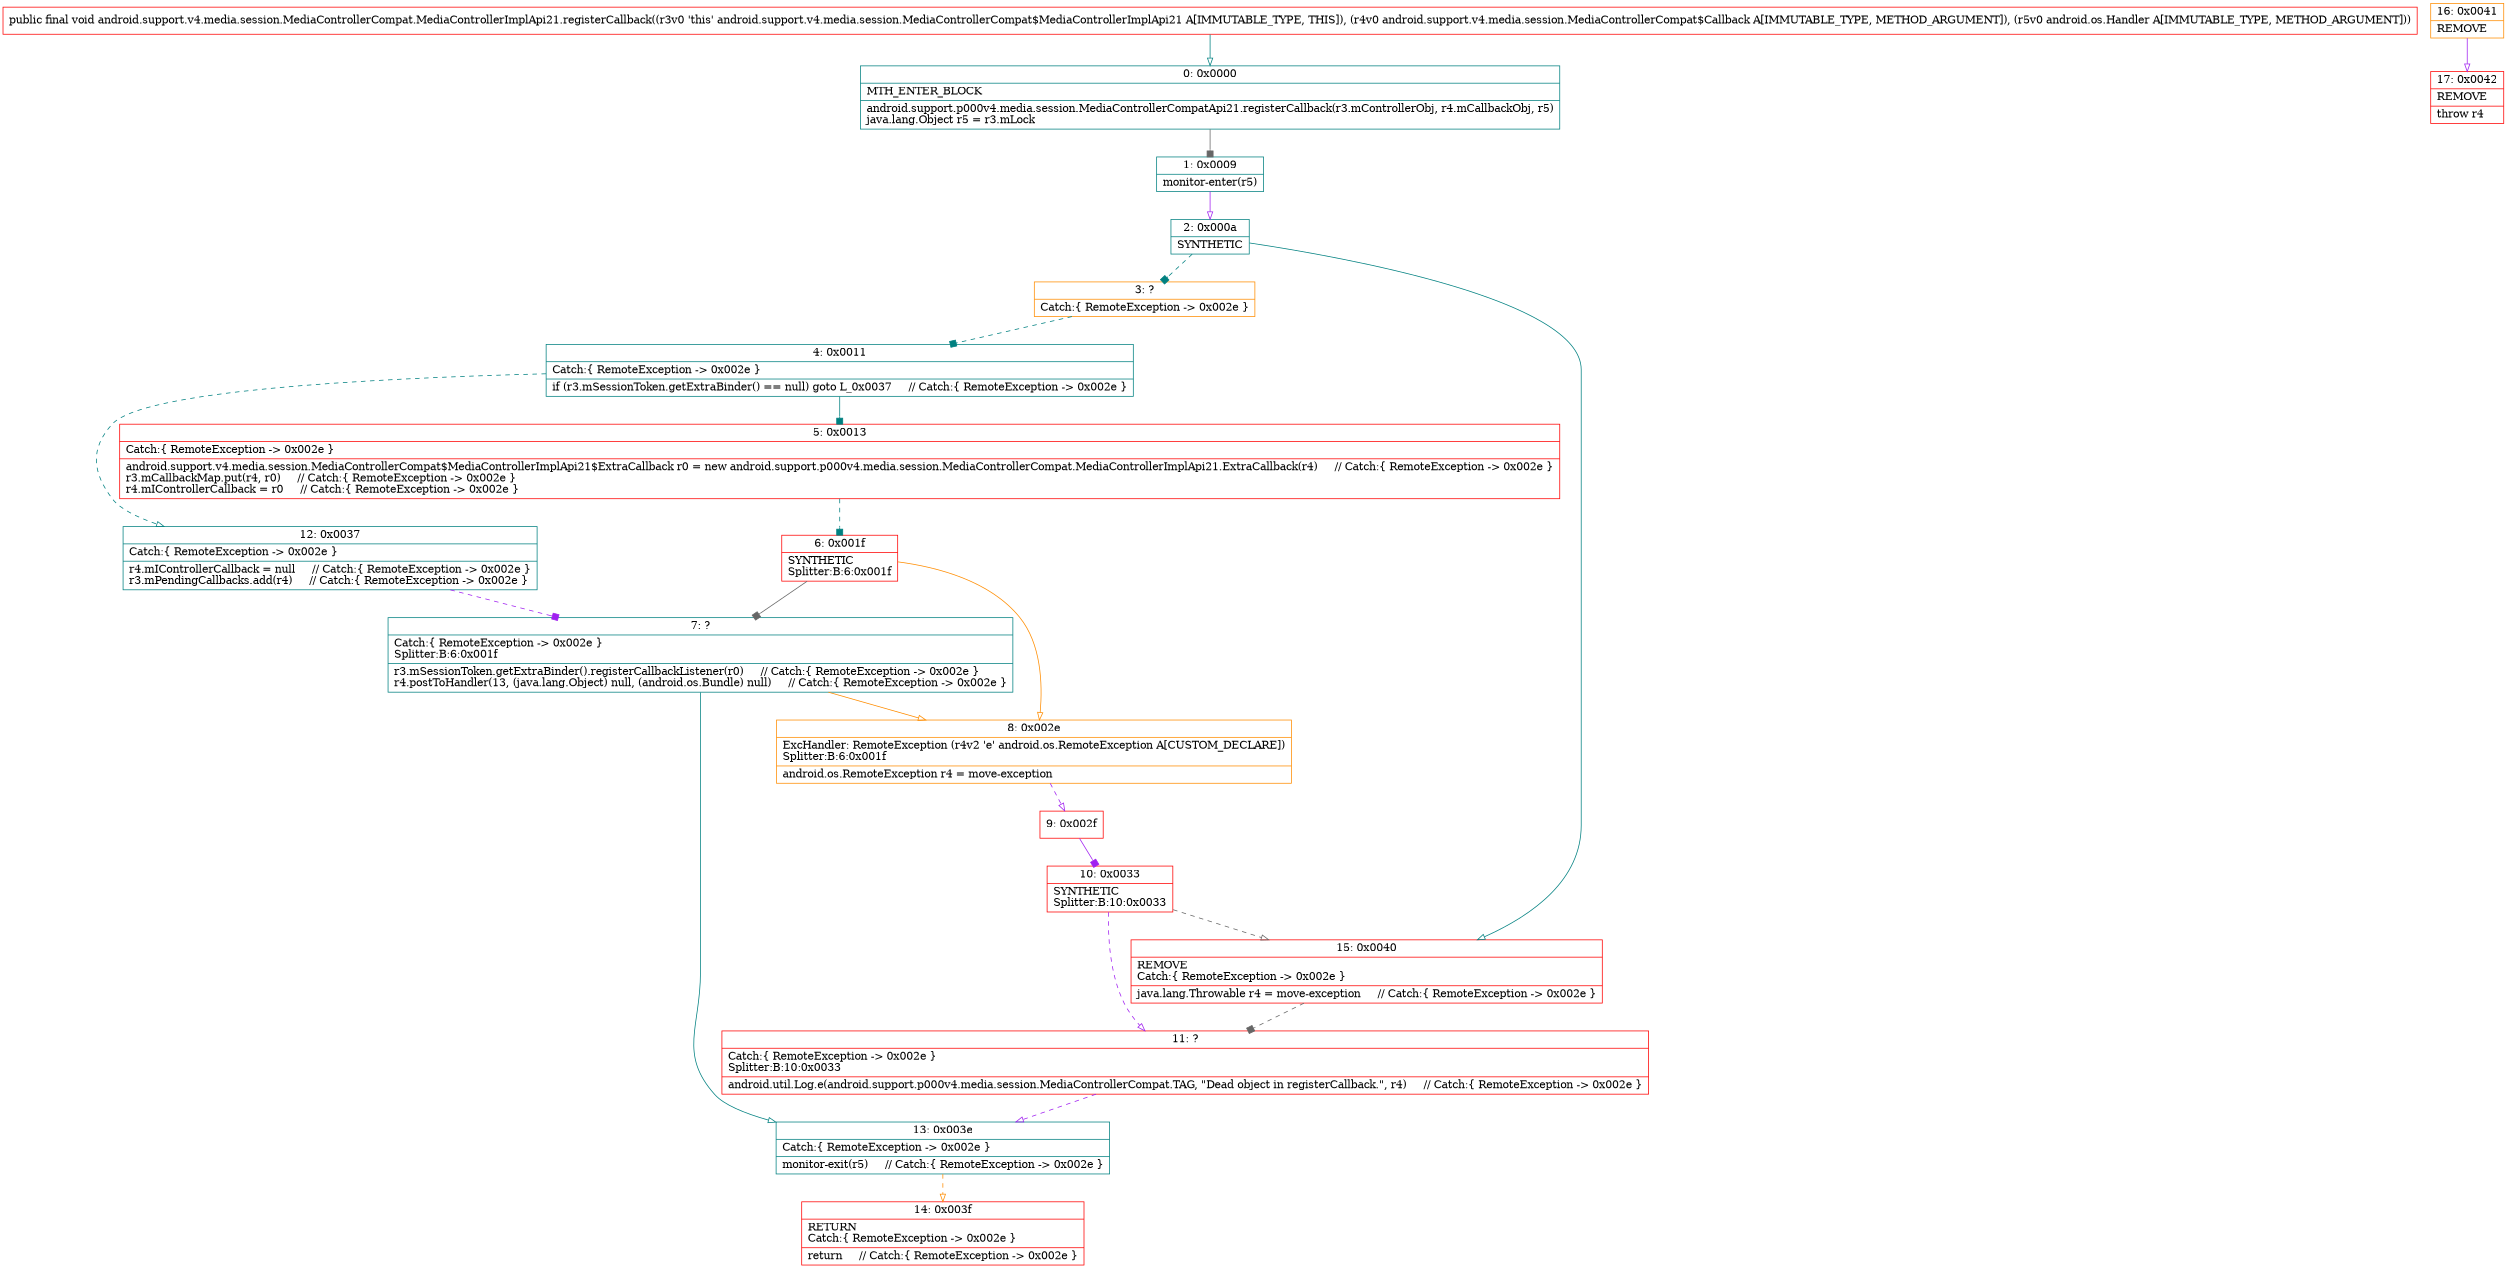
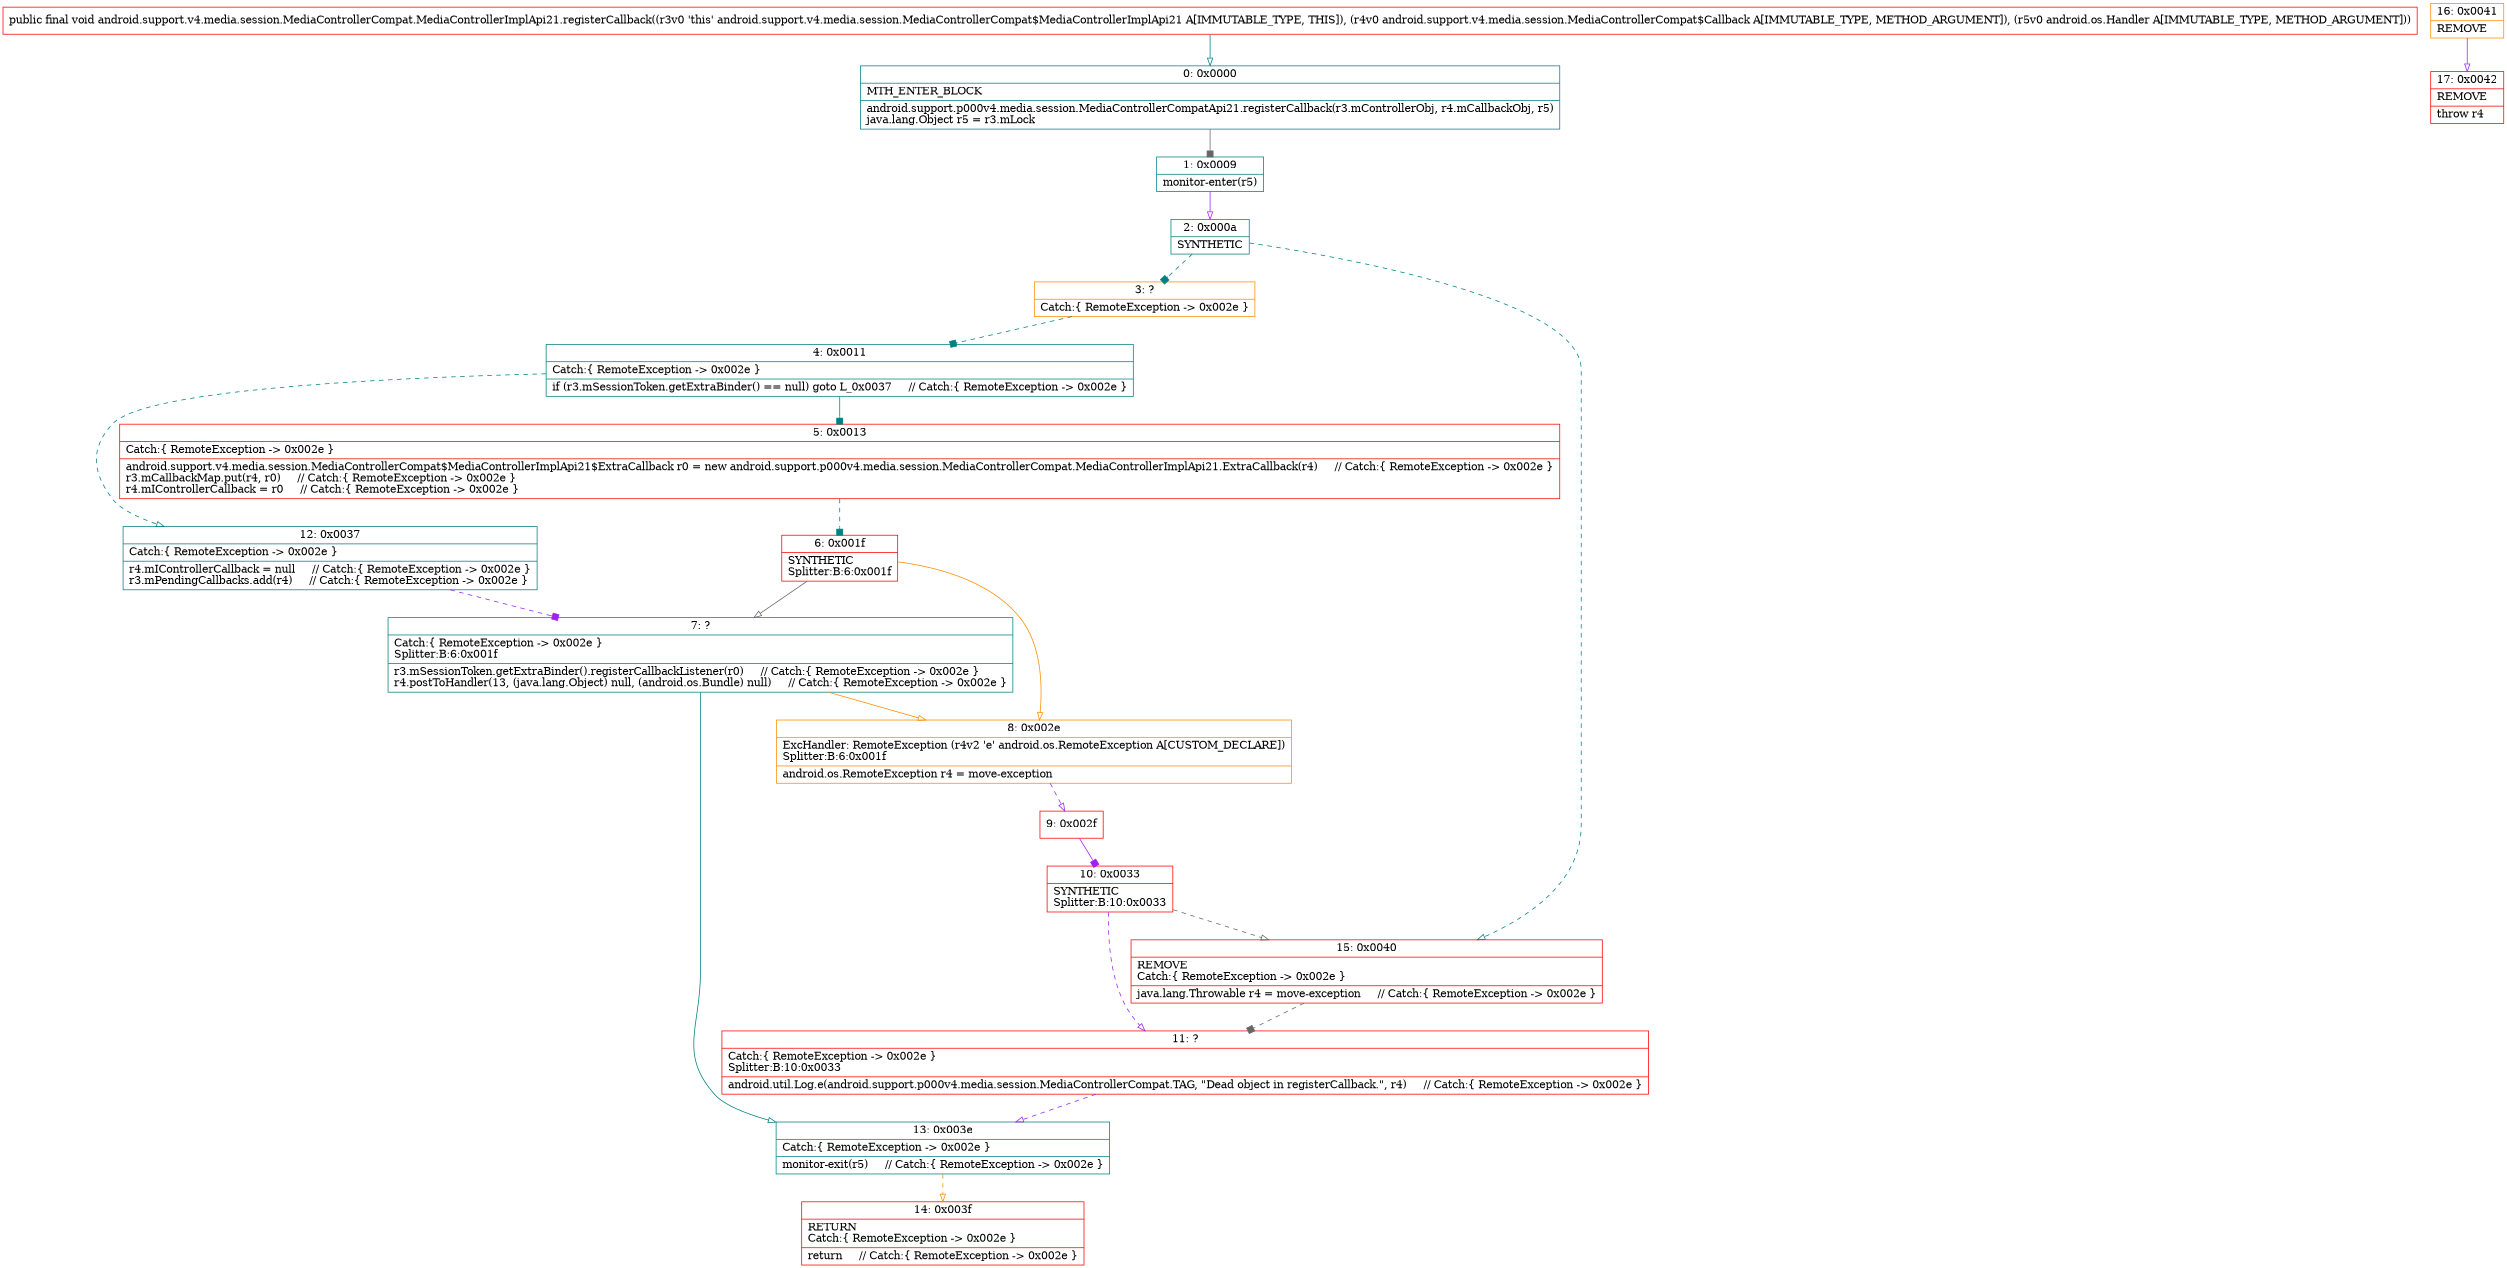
edge "2: 0x000a" -> "15: 0x0040": style solid -> dashed
edge "6: 0x001f" -> "7: ?": arrowhead box -> onormal
